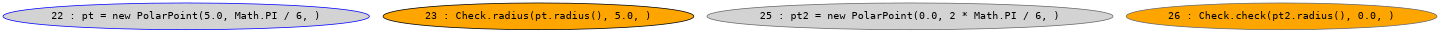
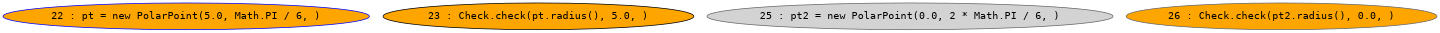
node "22 : pt = new PolarPoint(5.0, Math.PI / 6, )": fillcolor lightgrey -> orange
node "23 : Check.radius(pt.radius(), 5.0, )": label "23 : Check.radius(pt.radius(), 5.0, )" -> "23 : Check.check(pt.radius(), 5.0, )"
